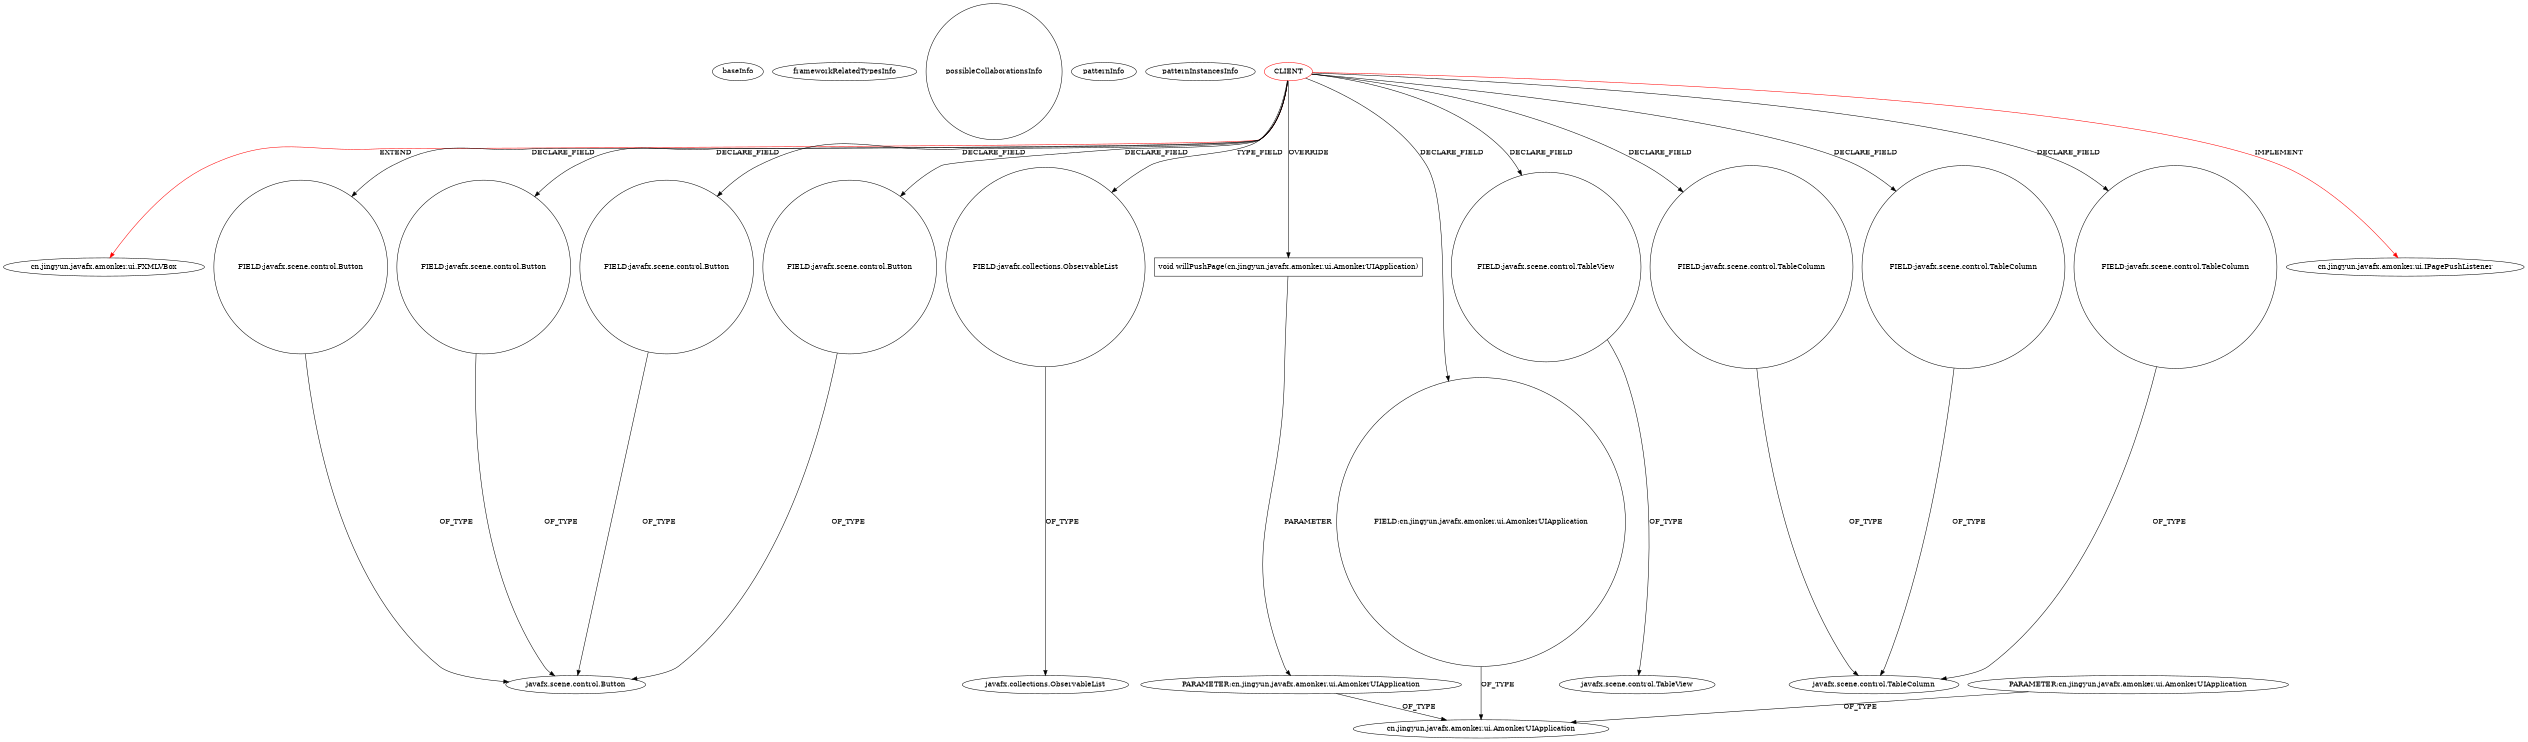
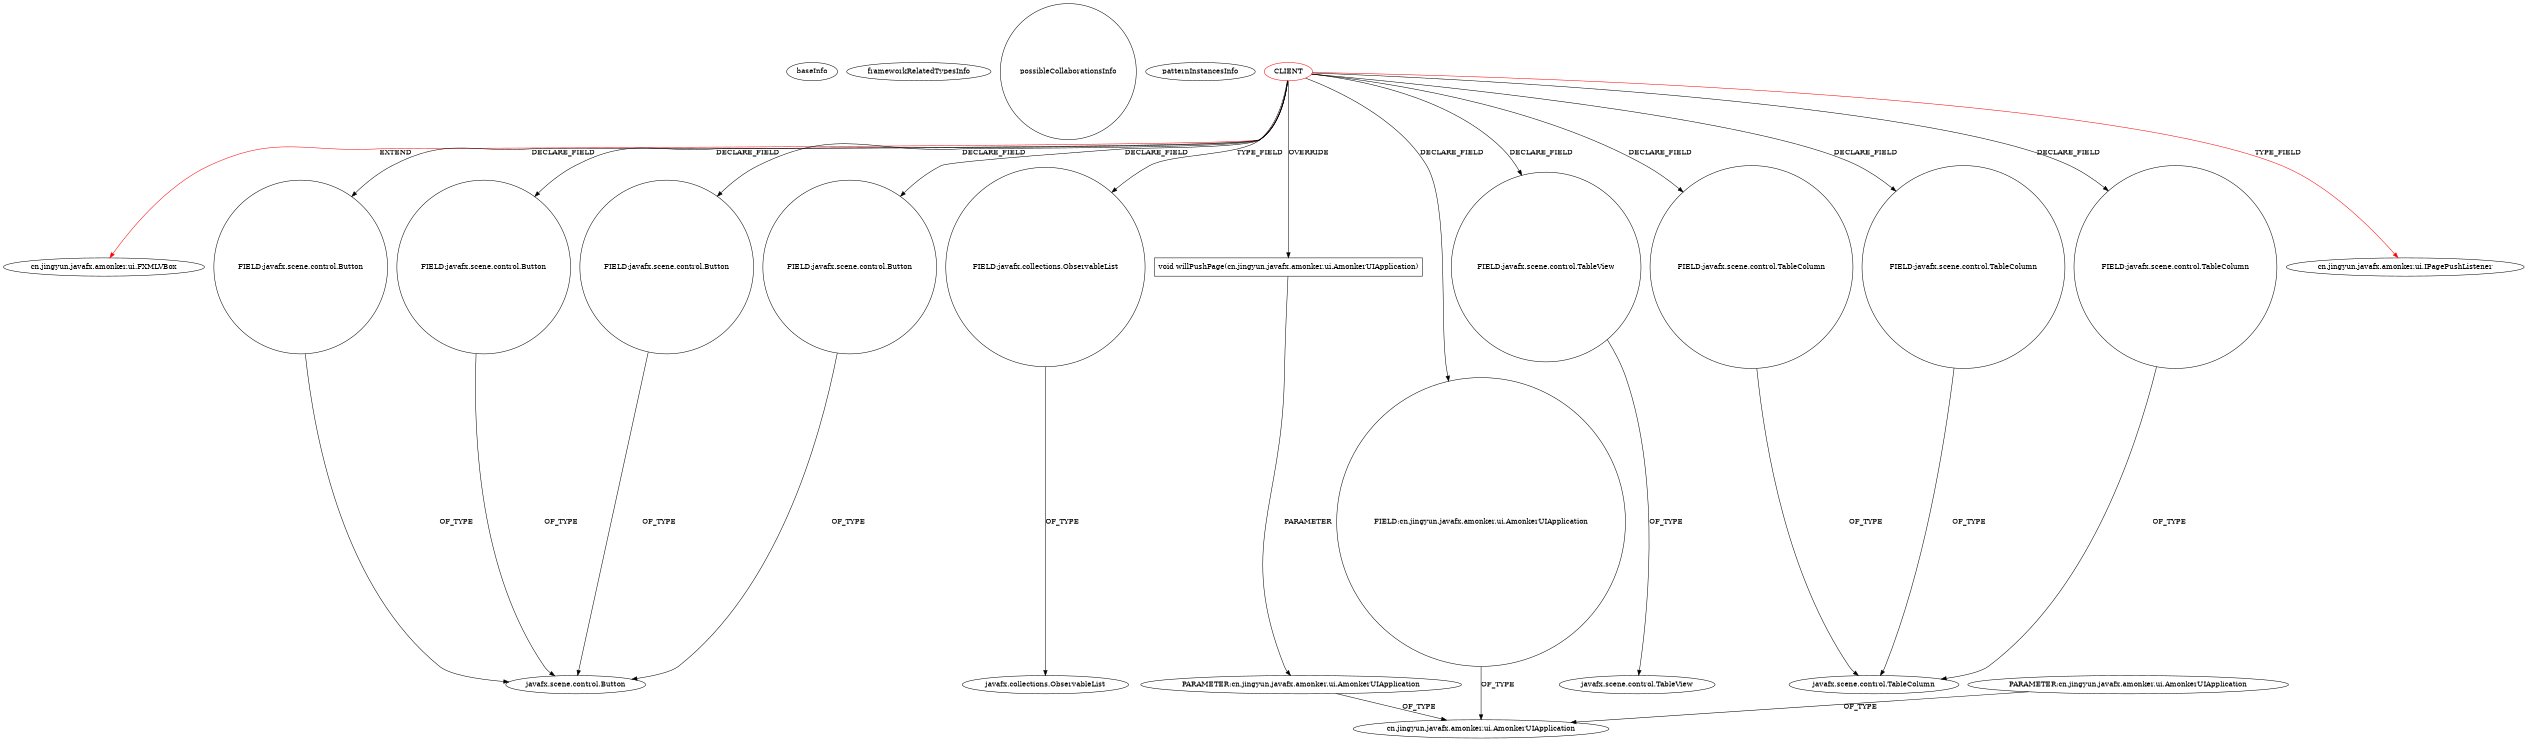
node "patternInfo": removed
edge "CLIENT" -> "cn.jingyun.javafx.amonker.ui.IPagePushListener": label "IMPLEMENT" -> "TYPE_FIELD"
